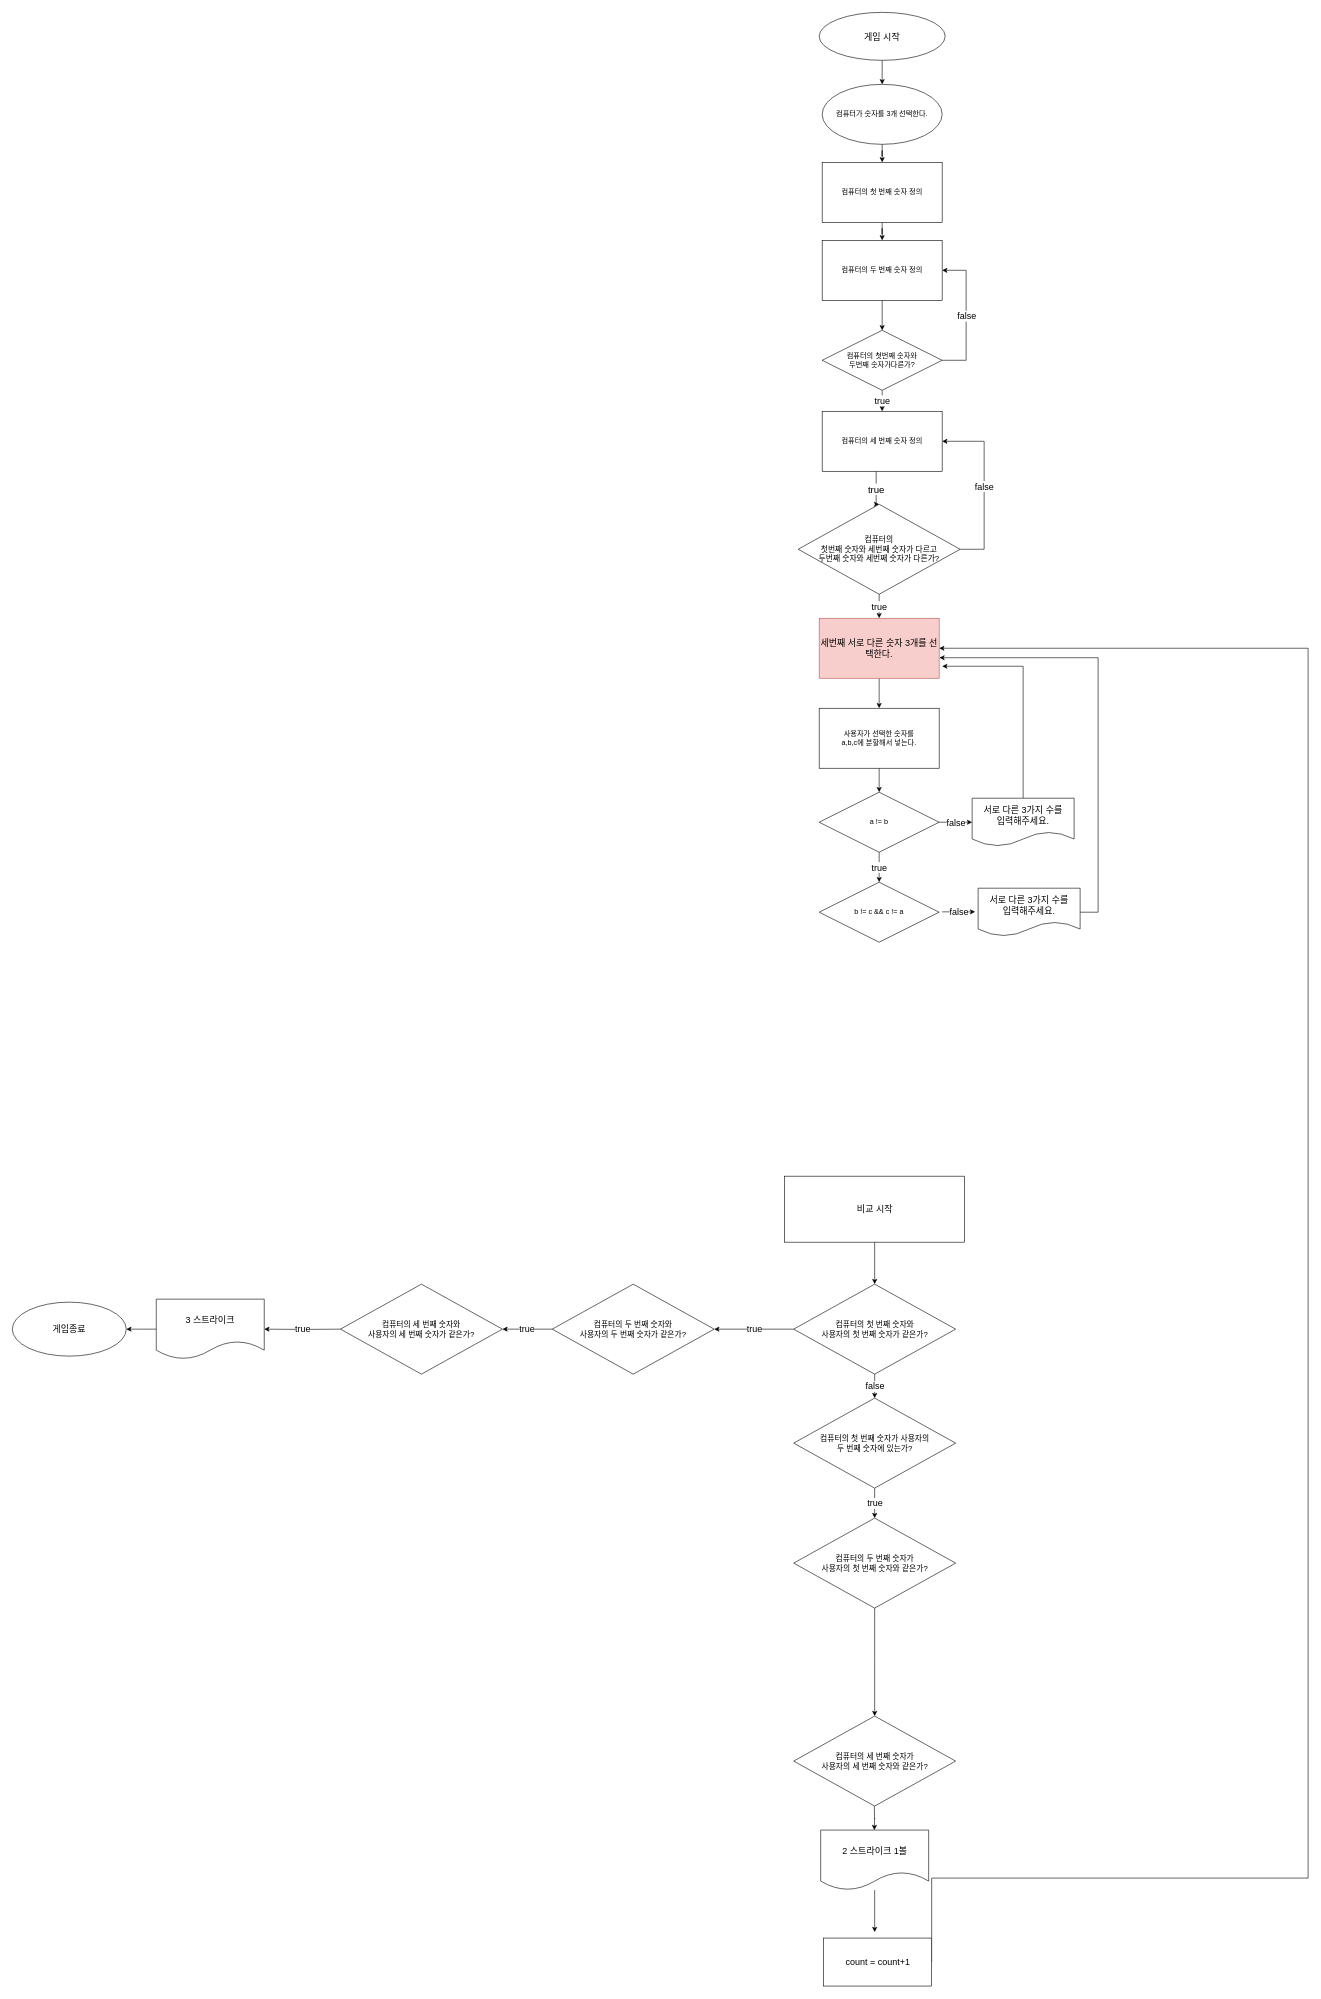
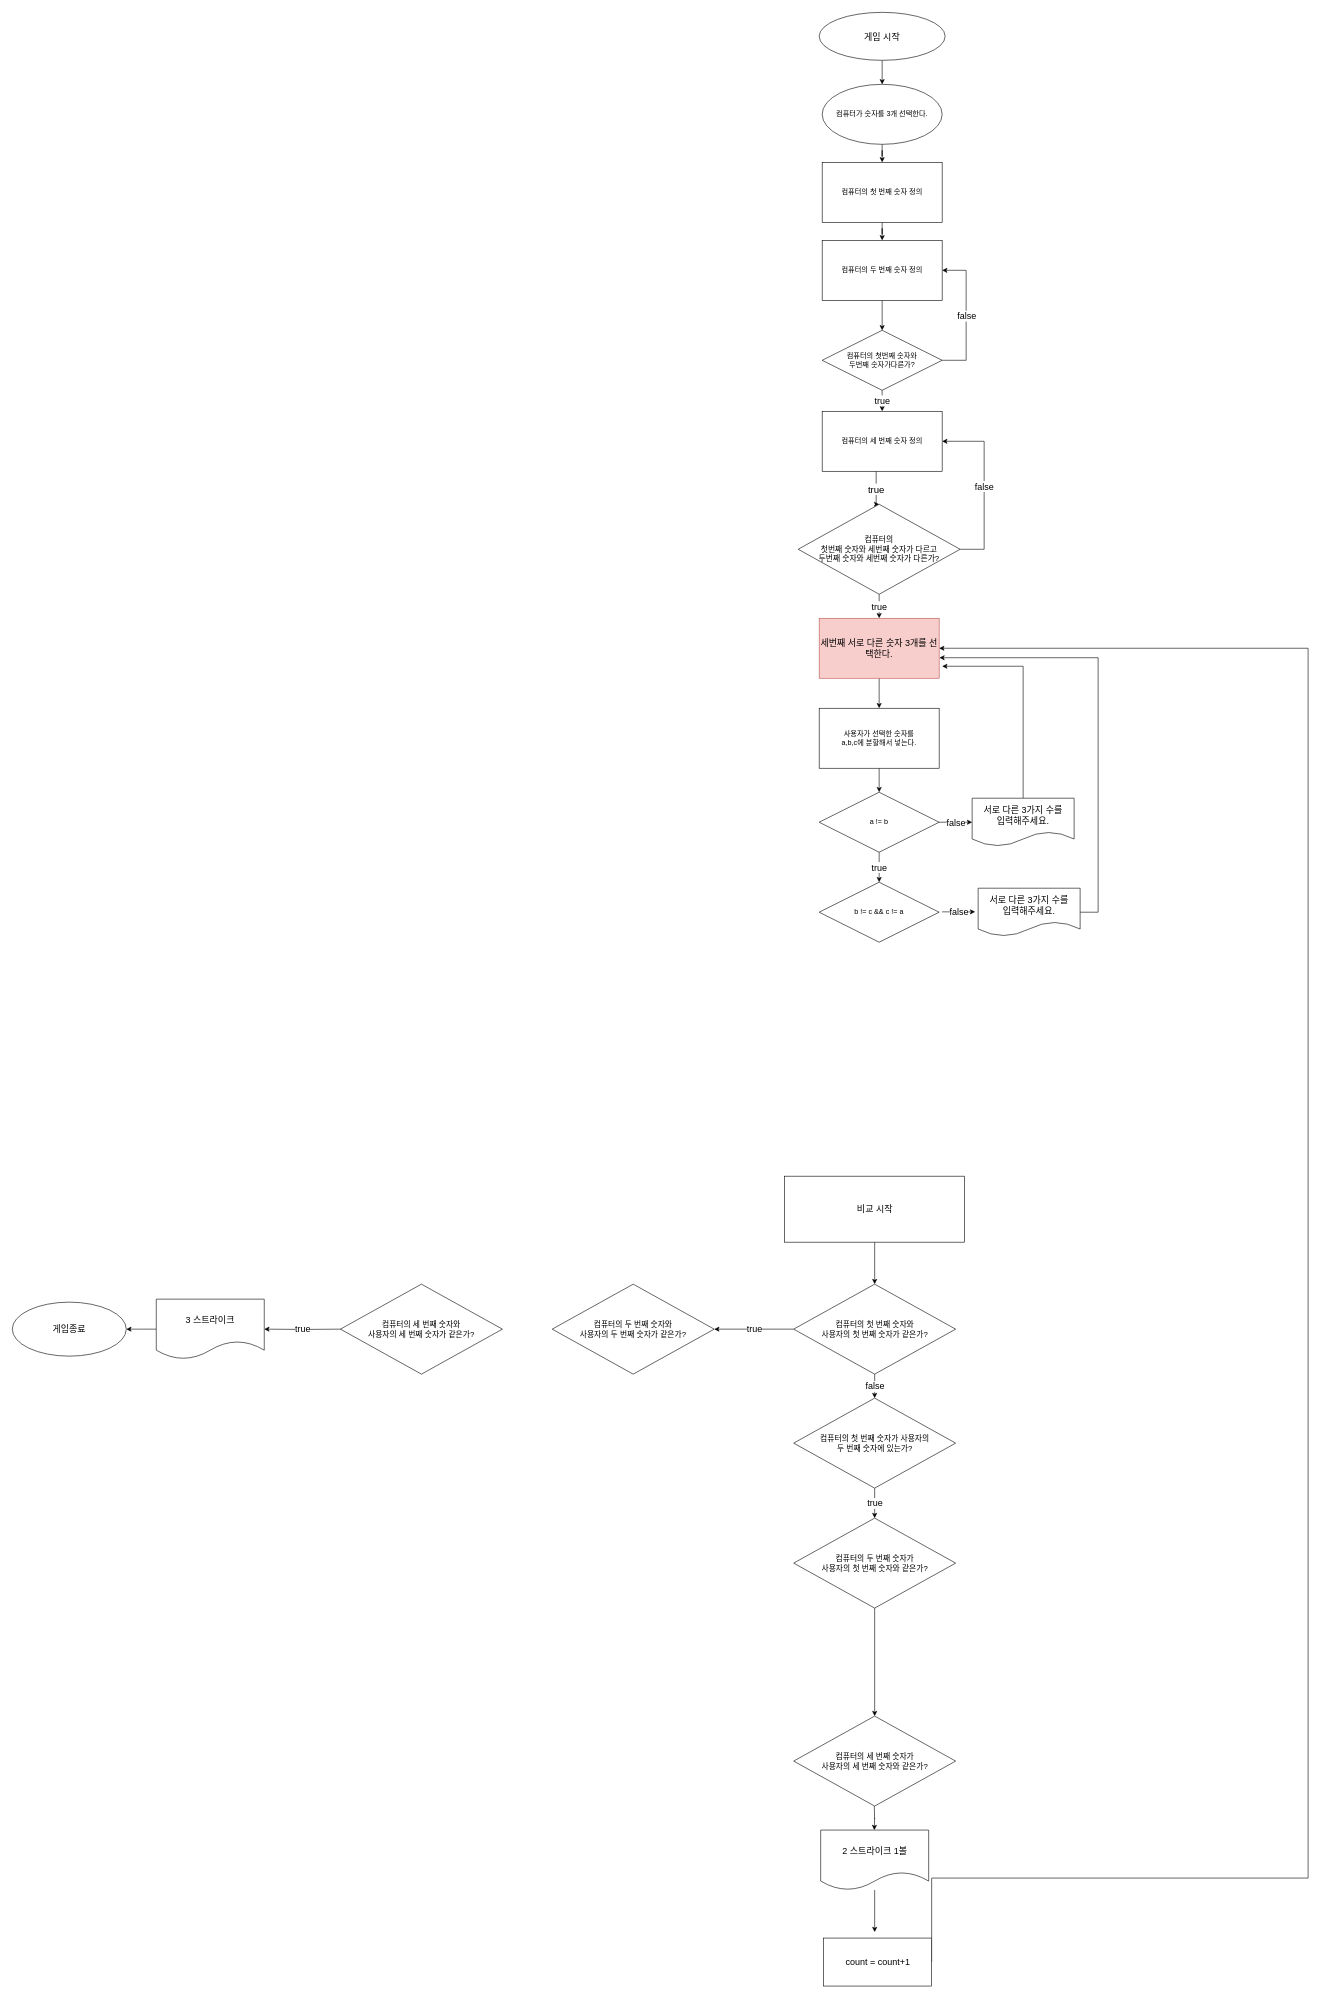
edge "컴퓨터의 두 번째 숫자와 사용자의 두 번째 숫자가 같은가?" -> "컴퓨터의 세 번째 숫자와 사용자의 세 번째 숫자가 같은가?": removed, label "true"
